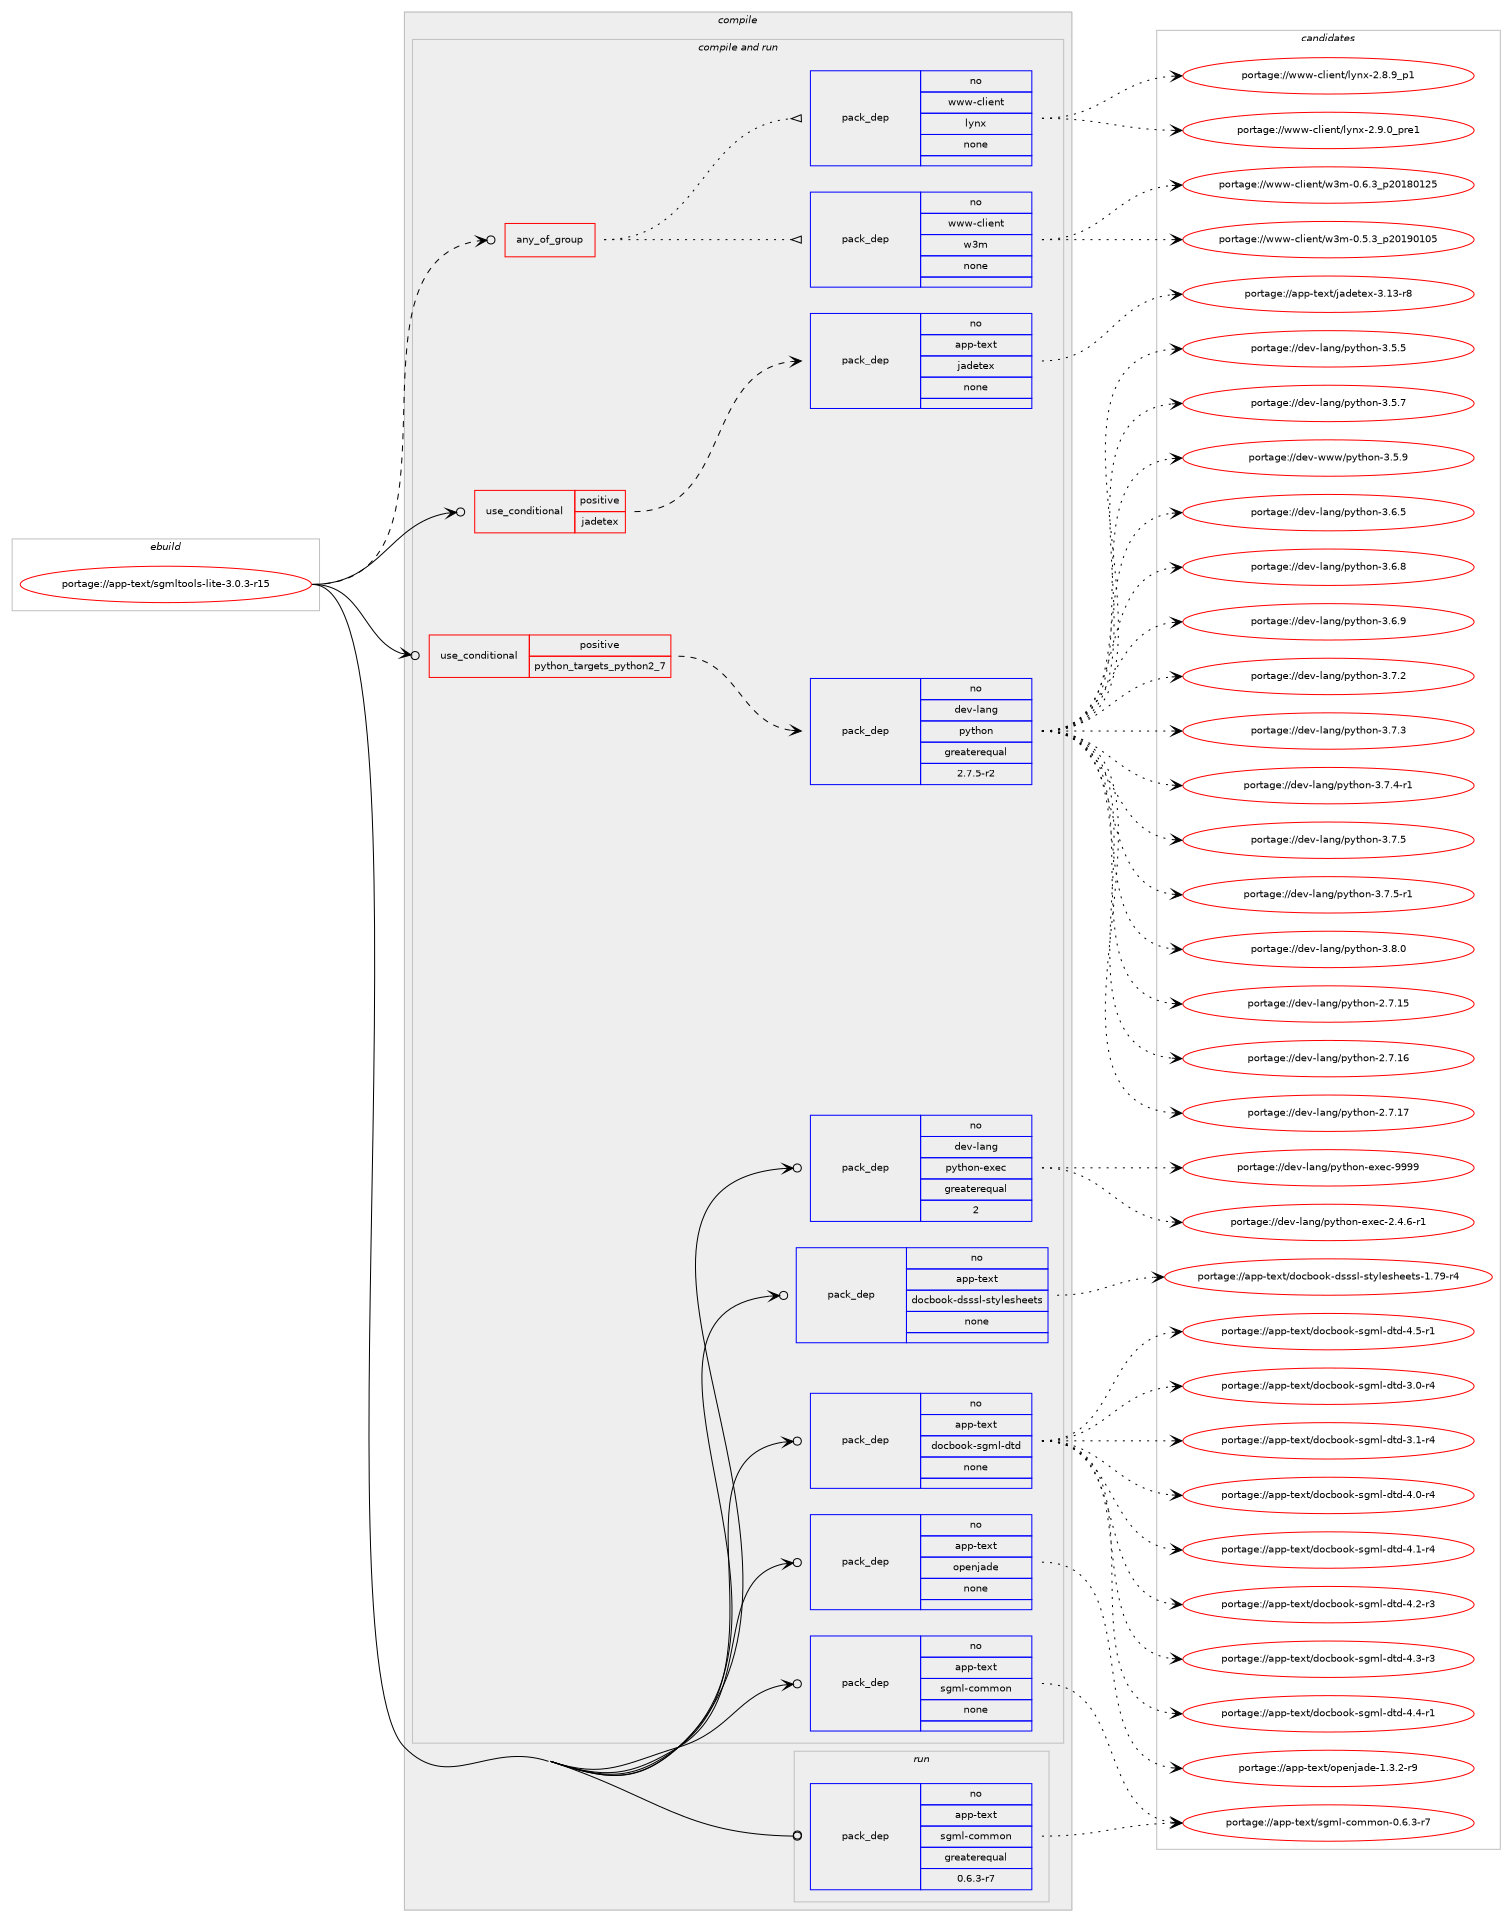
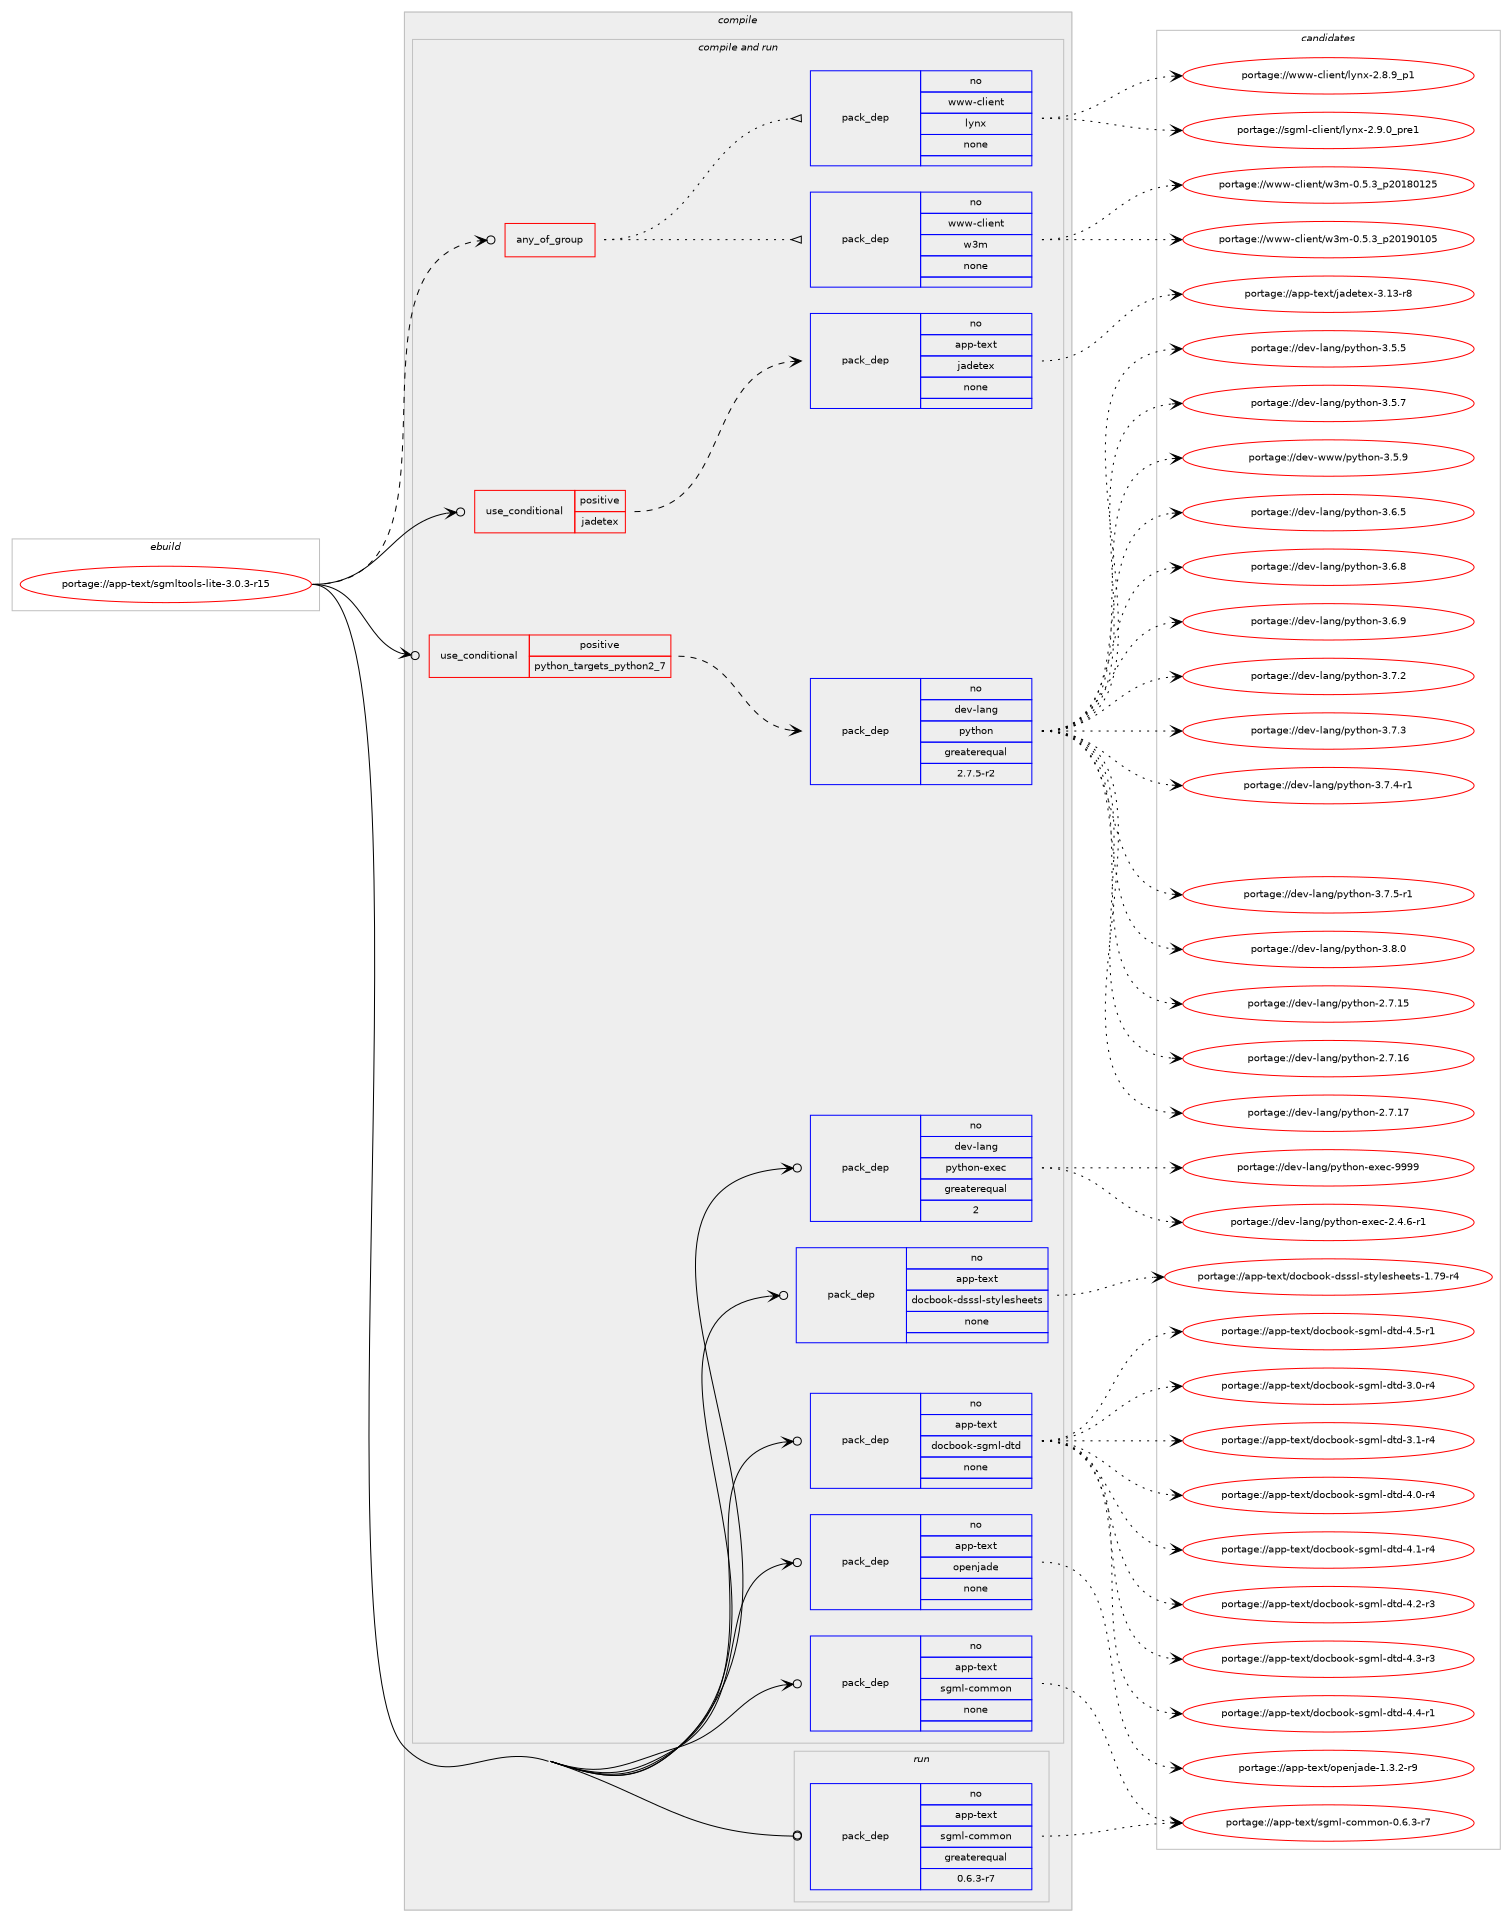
node "portage://www-client/lynx-2.9.0_pre1": label "portage://www-client/lynx-2.9.0_pre1" -> "portage://sgml-client/lynx-2.9.0_pre1"
node "portage://www-client/w3m-0.6.3_p20180125": label "portage://www-client/w3m-0.6.3_p20180125" -> "portage://www-client/w3m-0.5.3_p20180125"
node "portage://dev-lang/python-3.7.5": removed
